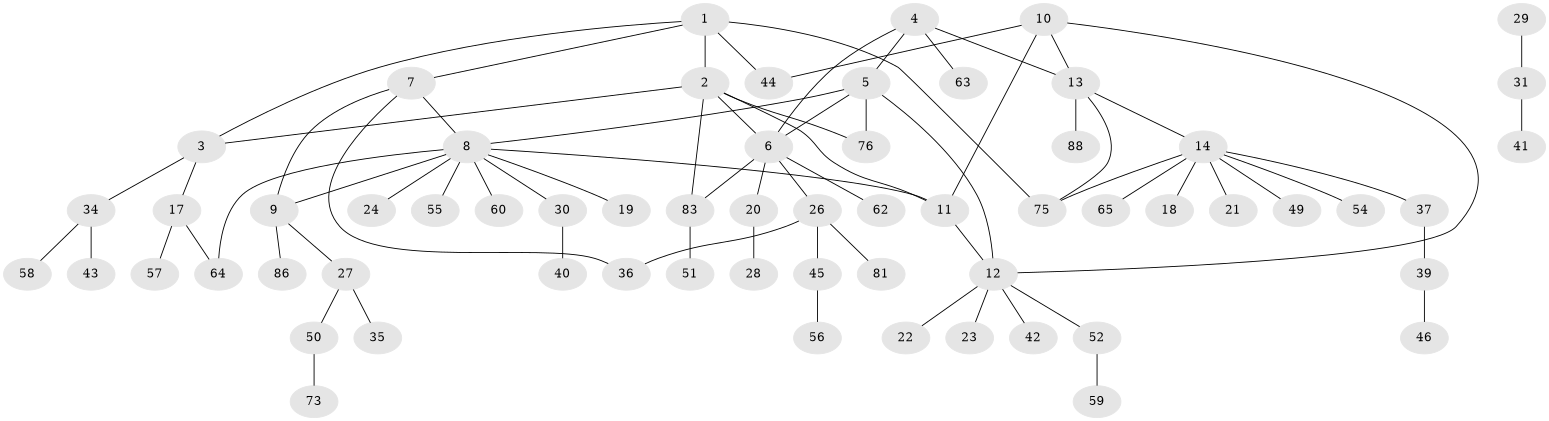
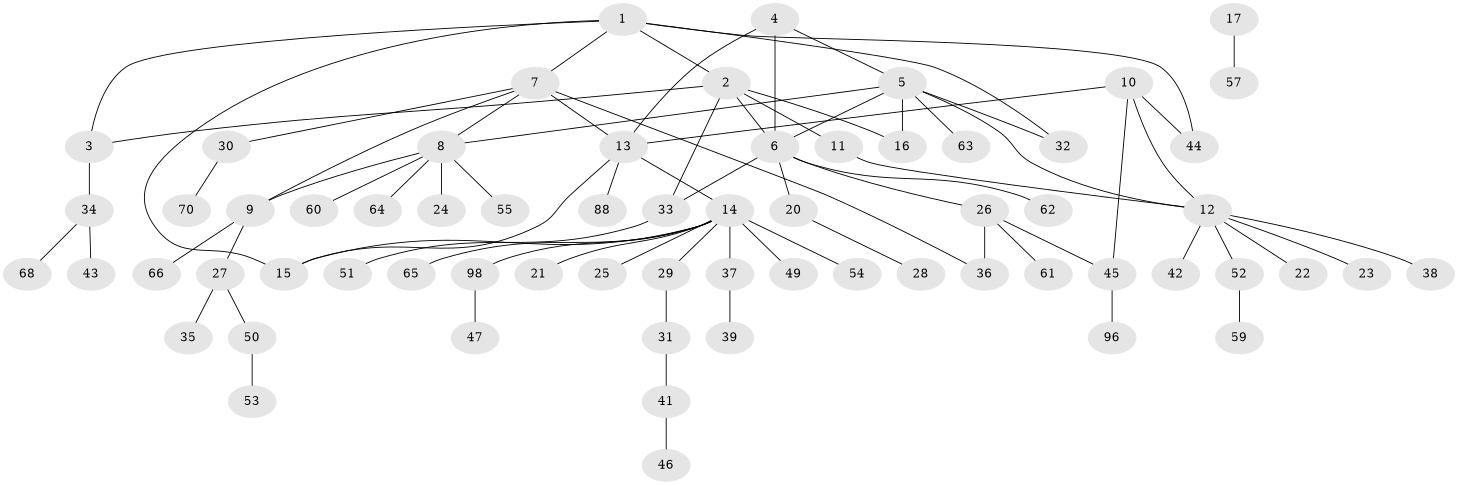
edge "4" -- "63": now "5" -- "63"
edge "7" -- "13": added
edge "10" -- "11": now "10" -- "45"
node "76": label "76" -> "16"
node "32": added
edge "8" -- "11": removed
edge "3" -- "17": removed
edge "8" -- "30": now "7" -- "30"
node "19": removed
node "83": label "83" -> "33"
node "75": label "75" -> "15"
node "18": label "18" -> "98"
edge "17" -- "64": removed
edge "14" -- "29": added
node "58": label "58" -> "68"
node "86": label "86" -> "66"
node "40": label "40" -> "70"
node "25": added
node "81": label "81" -> "61"
node "38": added
edge "39" -- "46": now "41" -- "46"
node "47": added
node "56": label "56" -> "96"
node "73": label "73" -> "53"
